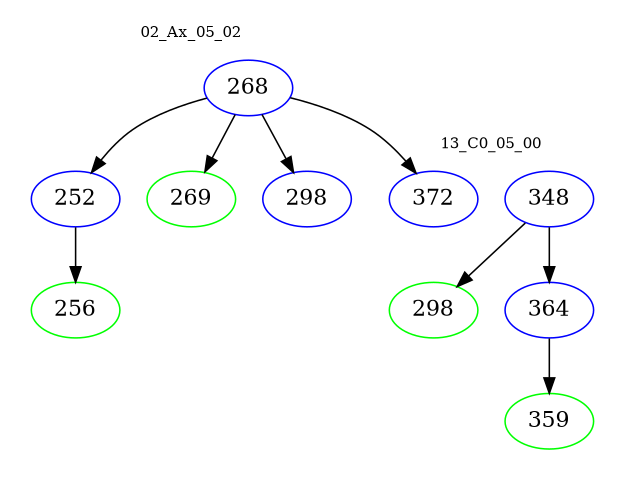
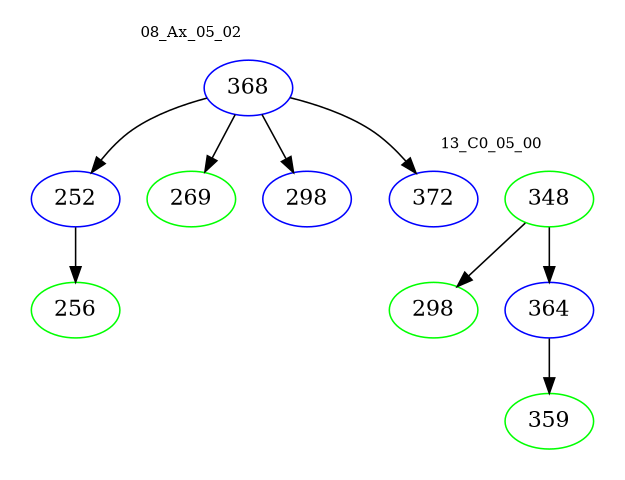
cluster "02_Ax_05_02": label "02_Ax_05_02" -> "08_Ax_05_02"
node "268": label "268" -> "368"
node "348": color blue -> green
